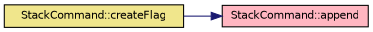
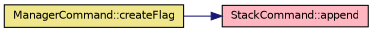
node "StackCommand::createFlag": label "StackCommand::createFlag" -> "ManagerCommand::createFlag"
